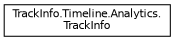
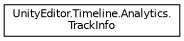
node "TrackInfo.Timeline.Analytics. TrackInfo": label "TrackInfo.Timeline.Analytics. TrackInfo" -> "UnityEditor.Timeline.Analytics. TrackInfo"
